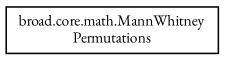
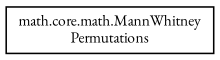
node "broad.core.math.MannWhitney Permutations": label "broad.core.math.MannWhitney Permutations" -> "math.core.math.MannWhitney Permutations"
